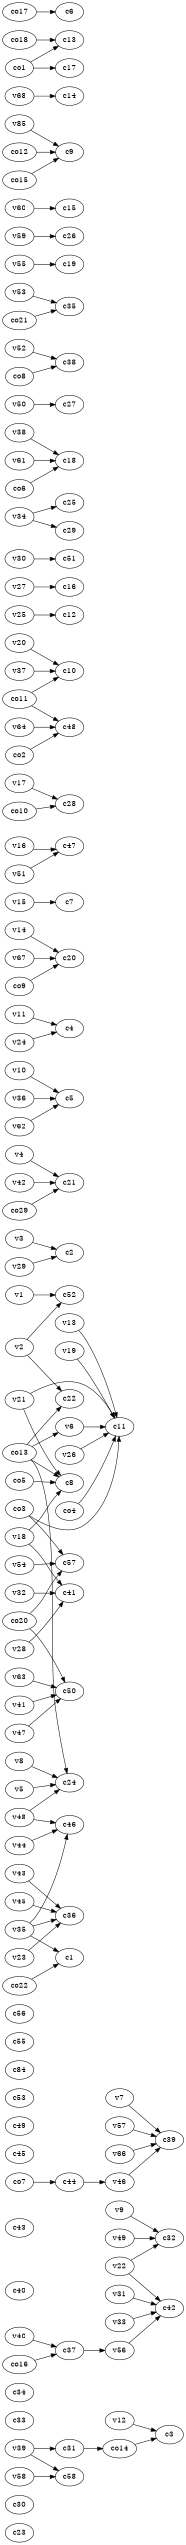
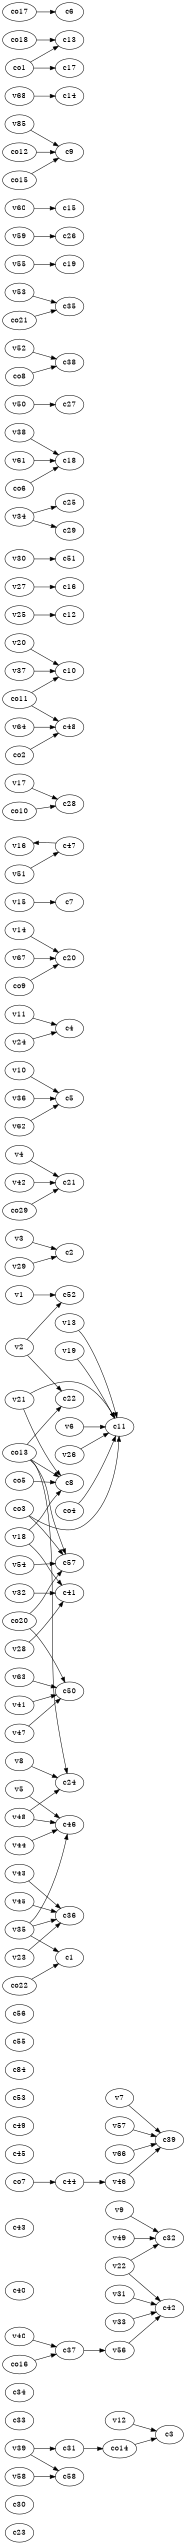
edge "v16" -> "c47": reversed
edge "co13" -> "v6": now "co13" -> "c57"
edge "v5" -> "c24": now "v5" -> "c46"
